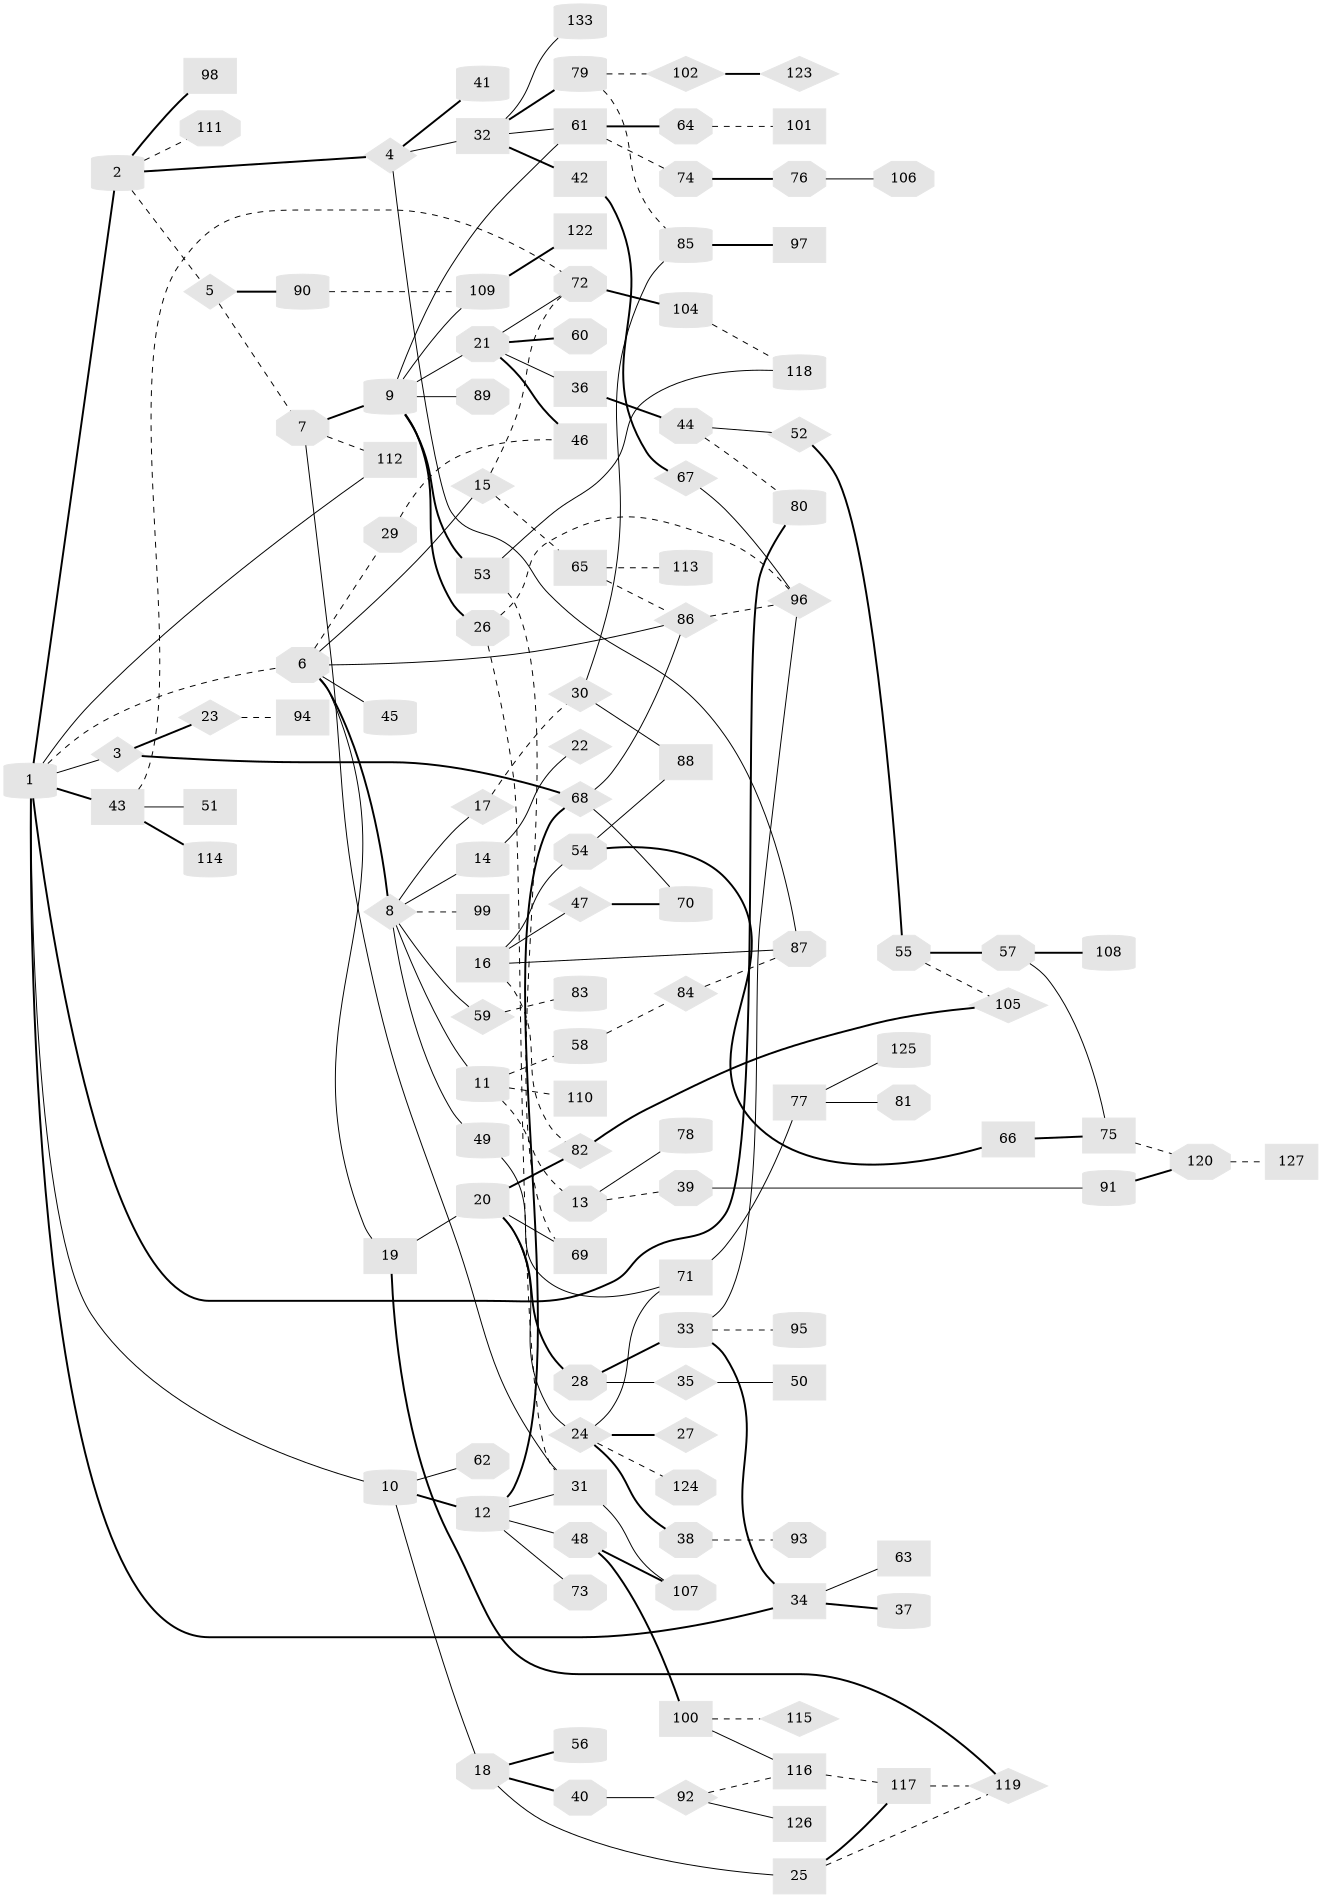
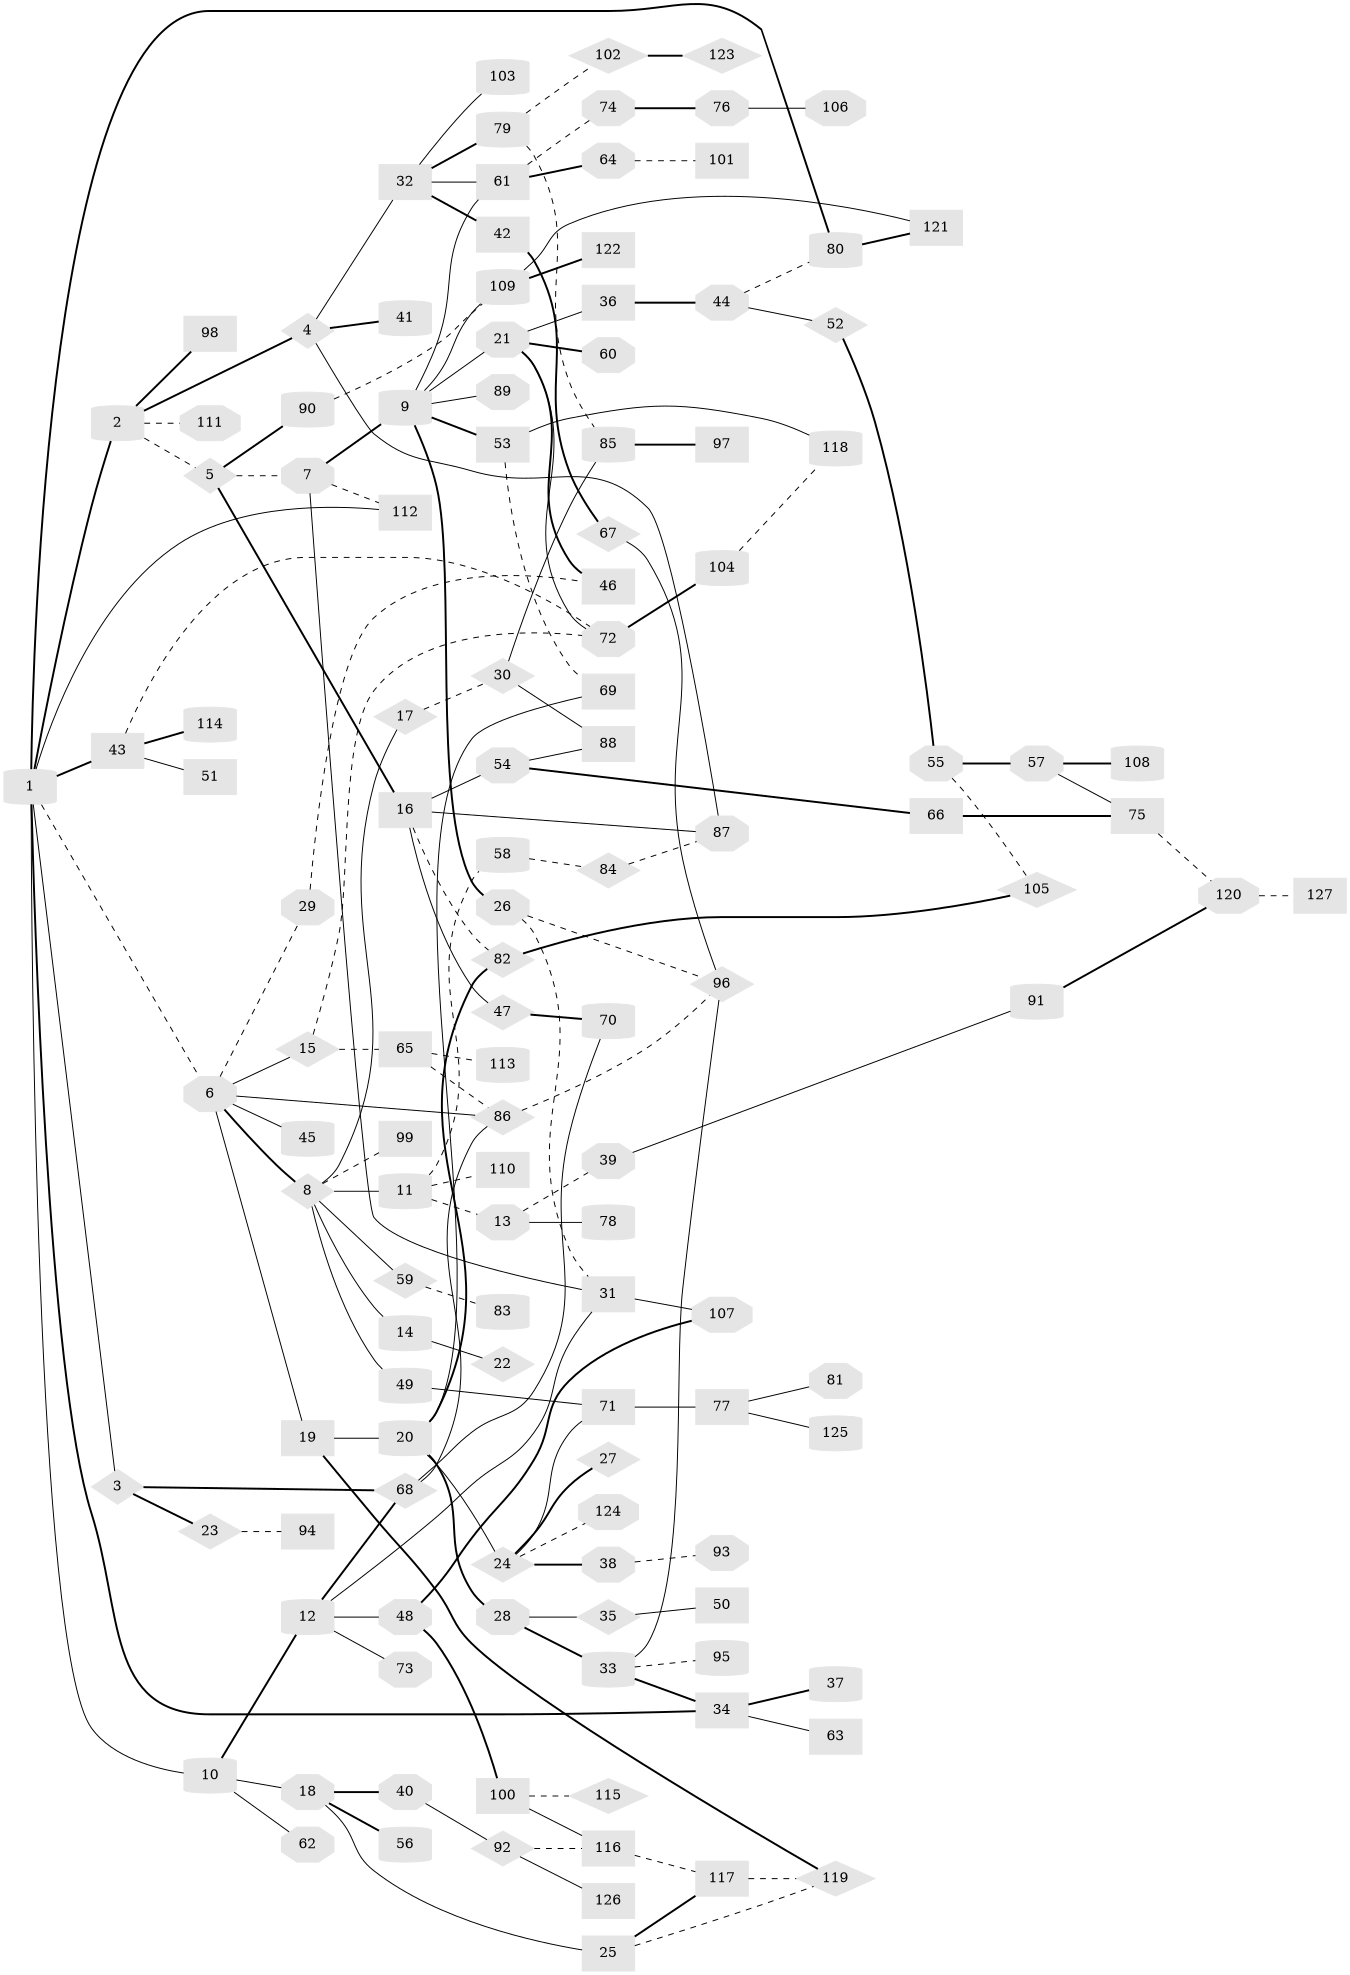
node "133": label "133" -> "103"
node "121": added
edge "5" -- "16": added
